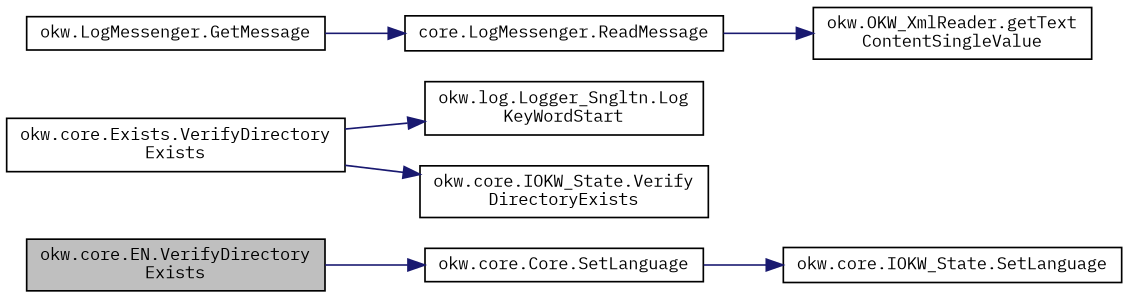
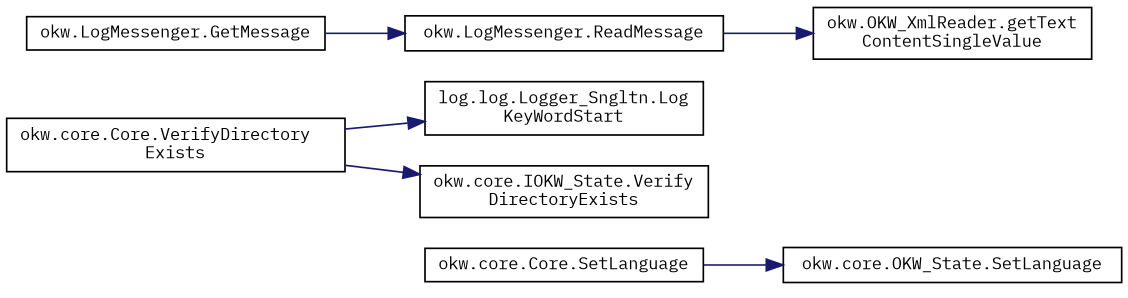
node "core.LogMessenger.ReadMessage": label "core.LogMessenger.ReadMessage" -> "okw.LogMessenger.ReadMessage"
node "okw.log.Logger_Sngltn.Log KeyWordStart": label "okw.log.Logger_Sngltn.Log KeyWordStart" -> "log.log.Logger_Sngltn.Log KeyWordStart"
node "okw.core.Exists.VerifyDirectory Exists": label "okw.core.Exists.VerifyDirectory Exists" -> "okw.core.Core.VerifyDirectory Exists"
node "okw.core.EN.VerifyDirectory Exists": removed
node "okw.core.IOKW_State.SetLanguage": label "okw.core.IOKW_State.SetLanguage" -> "okw.core.OKW_State.SetLanguage"
